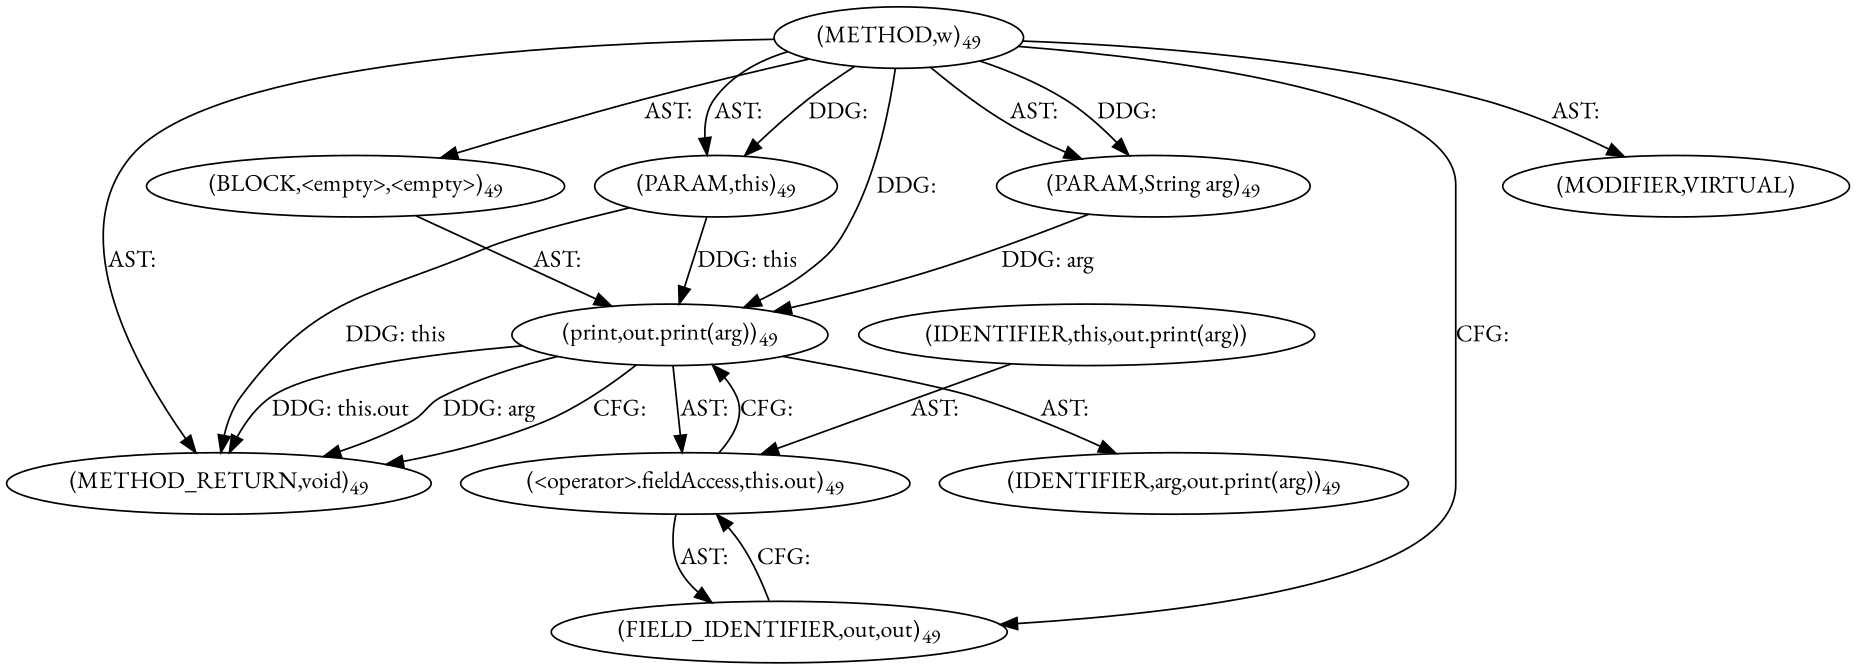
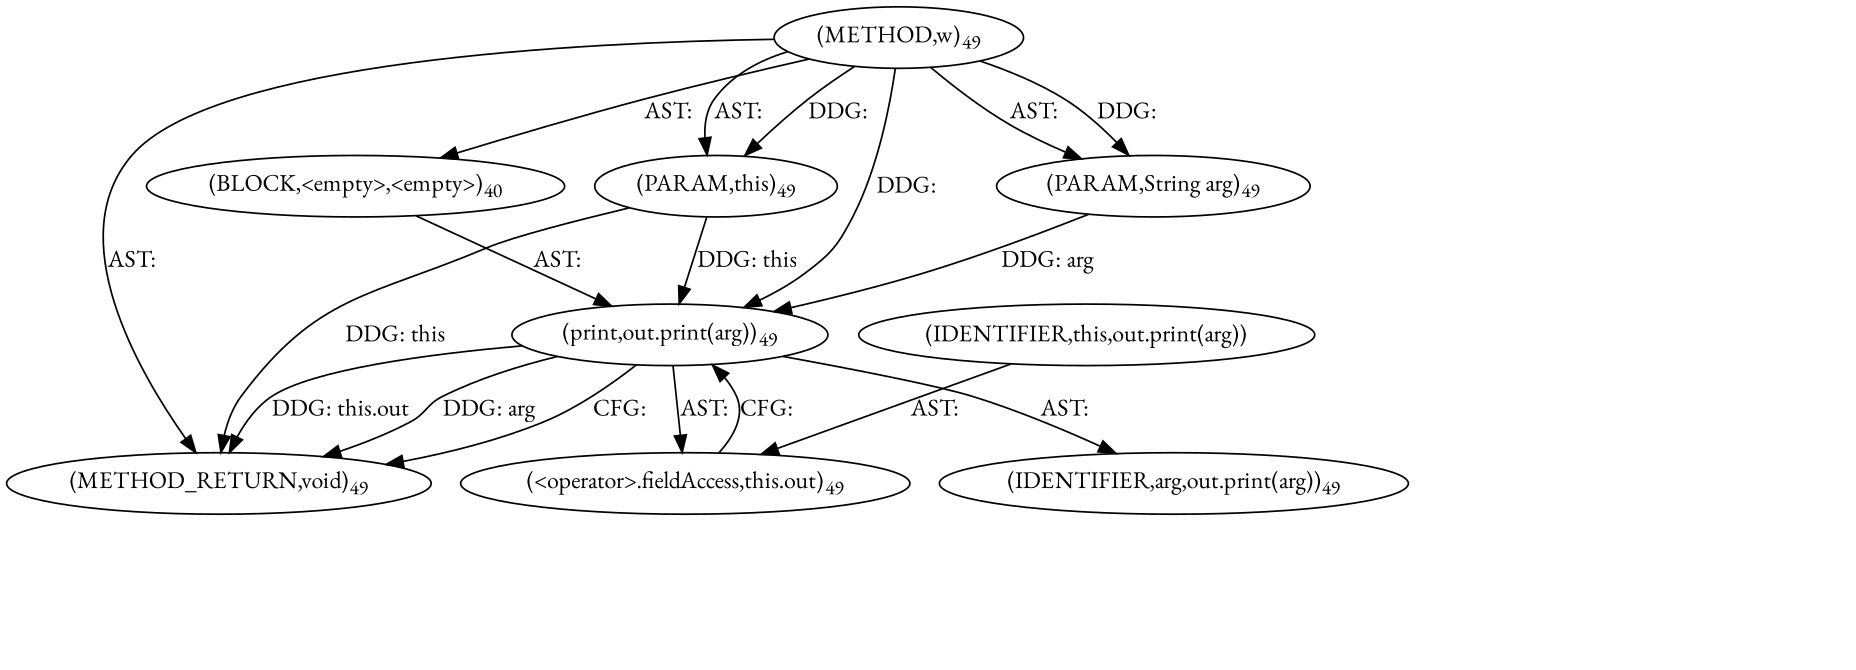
node "(BLOCK,<empty>,<empty>)": text "49" -> "40"
node "(MODIFIER,VIRTUAL)": removed
node "(FIELD_IDENTIFIER,out,out)": removed
